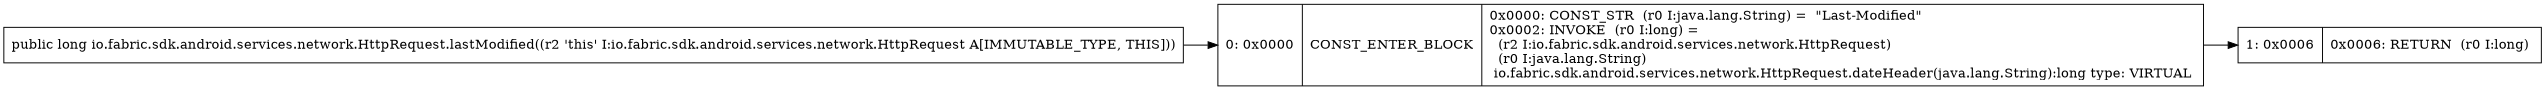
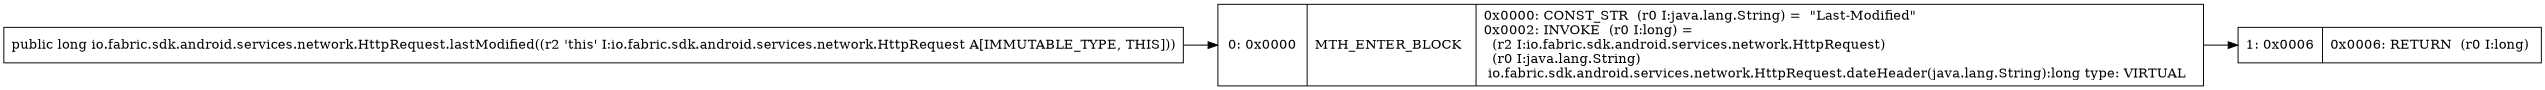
node "0: 0x0000": text "CONST_ENTER_BLOCK" -> "MTH_ENTER_BLOCK"
